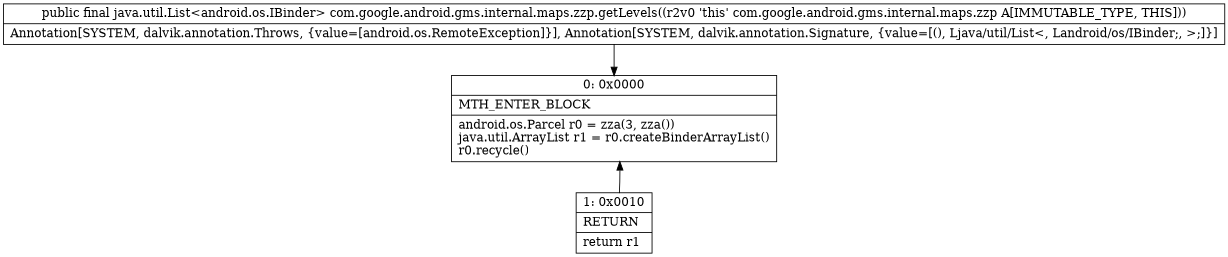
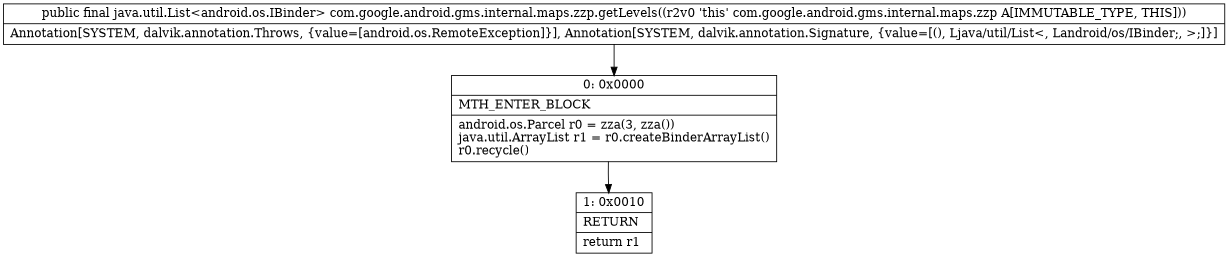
edge "1: 0x0010" -> "0: 0x0000": reversed
